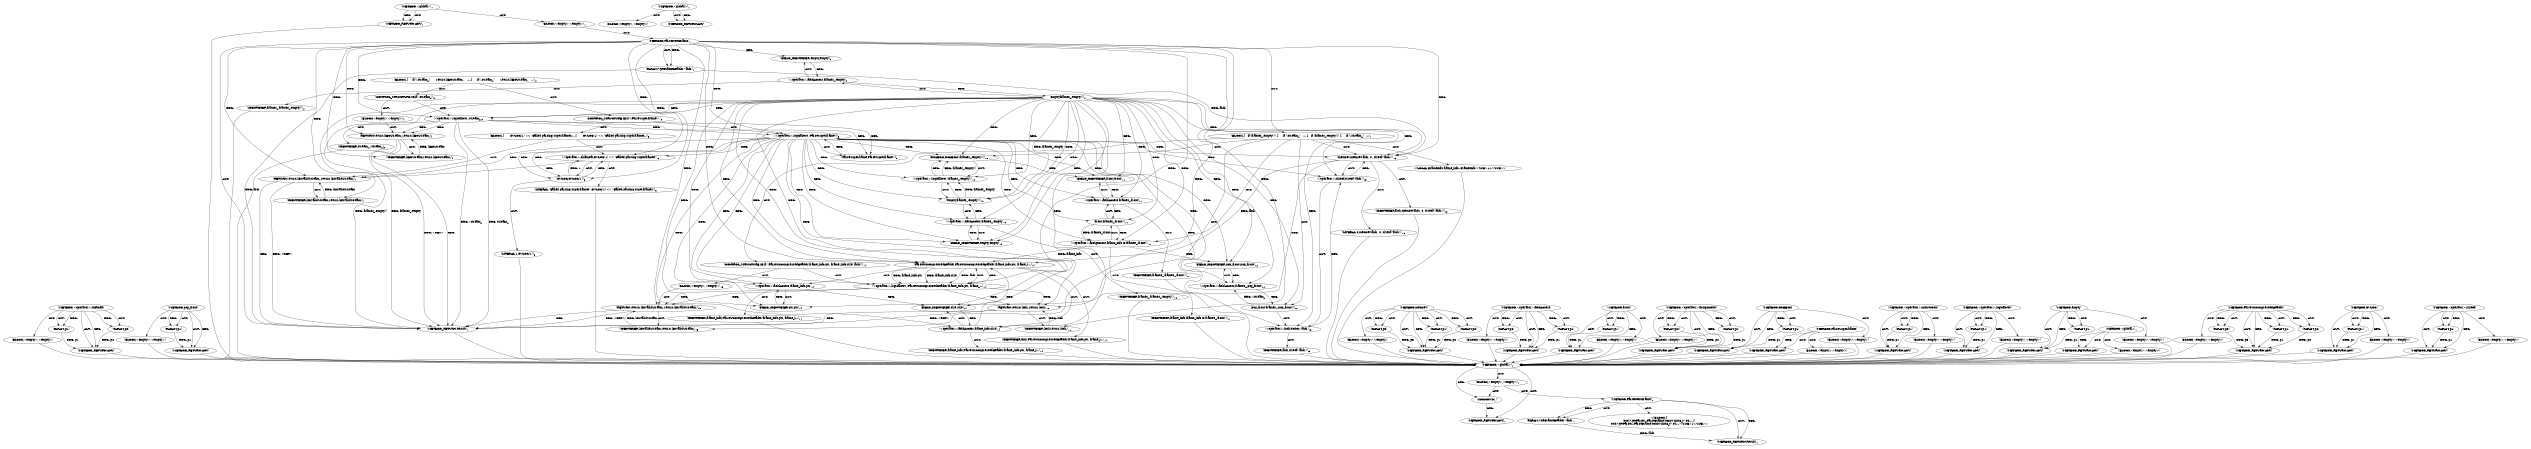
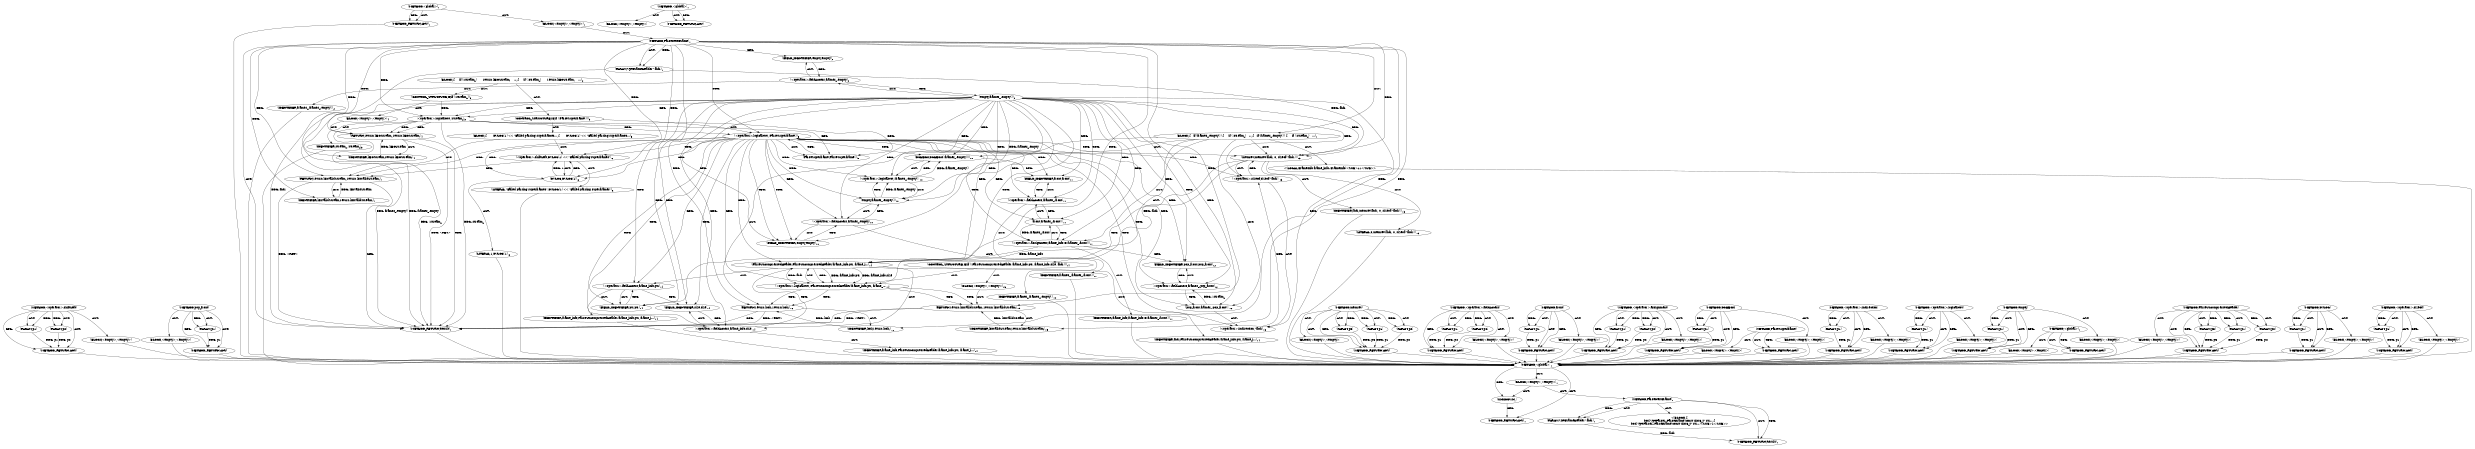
edge "(CONTROL_STRUCTURE,IF,if (!stream_))" -> "(<operator>.logicalNot,!stream_)": label "AST: " -> "DDG: "
edge "(<operator>.logicalNot,!ParseSuperframe())" -> "(pop_front,frames_.pop_front())": added, label "CDG:"
node "(IDENTIFIER,fhdr,sizeof(*fhdr))": removed
